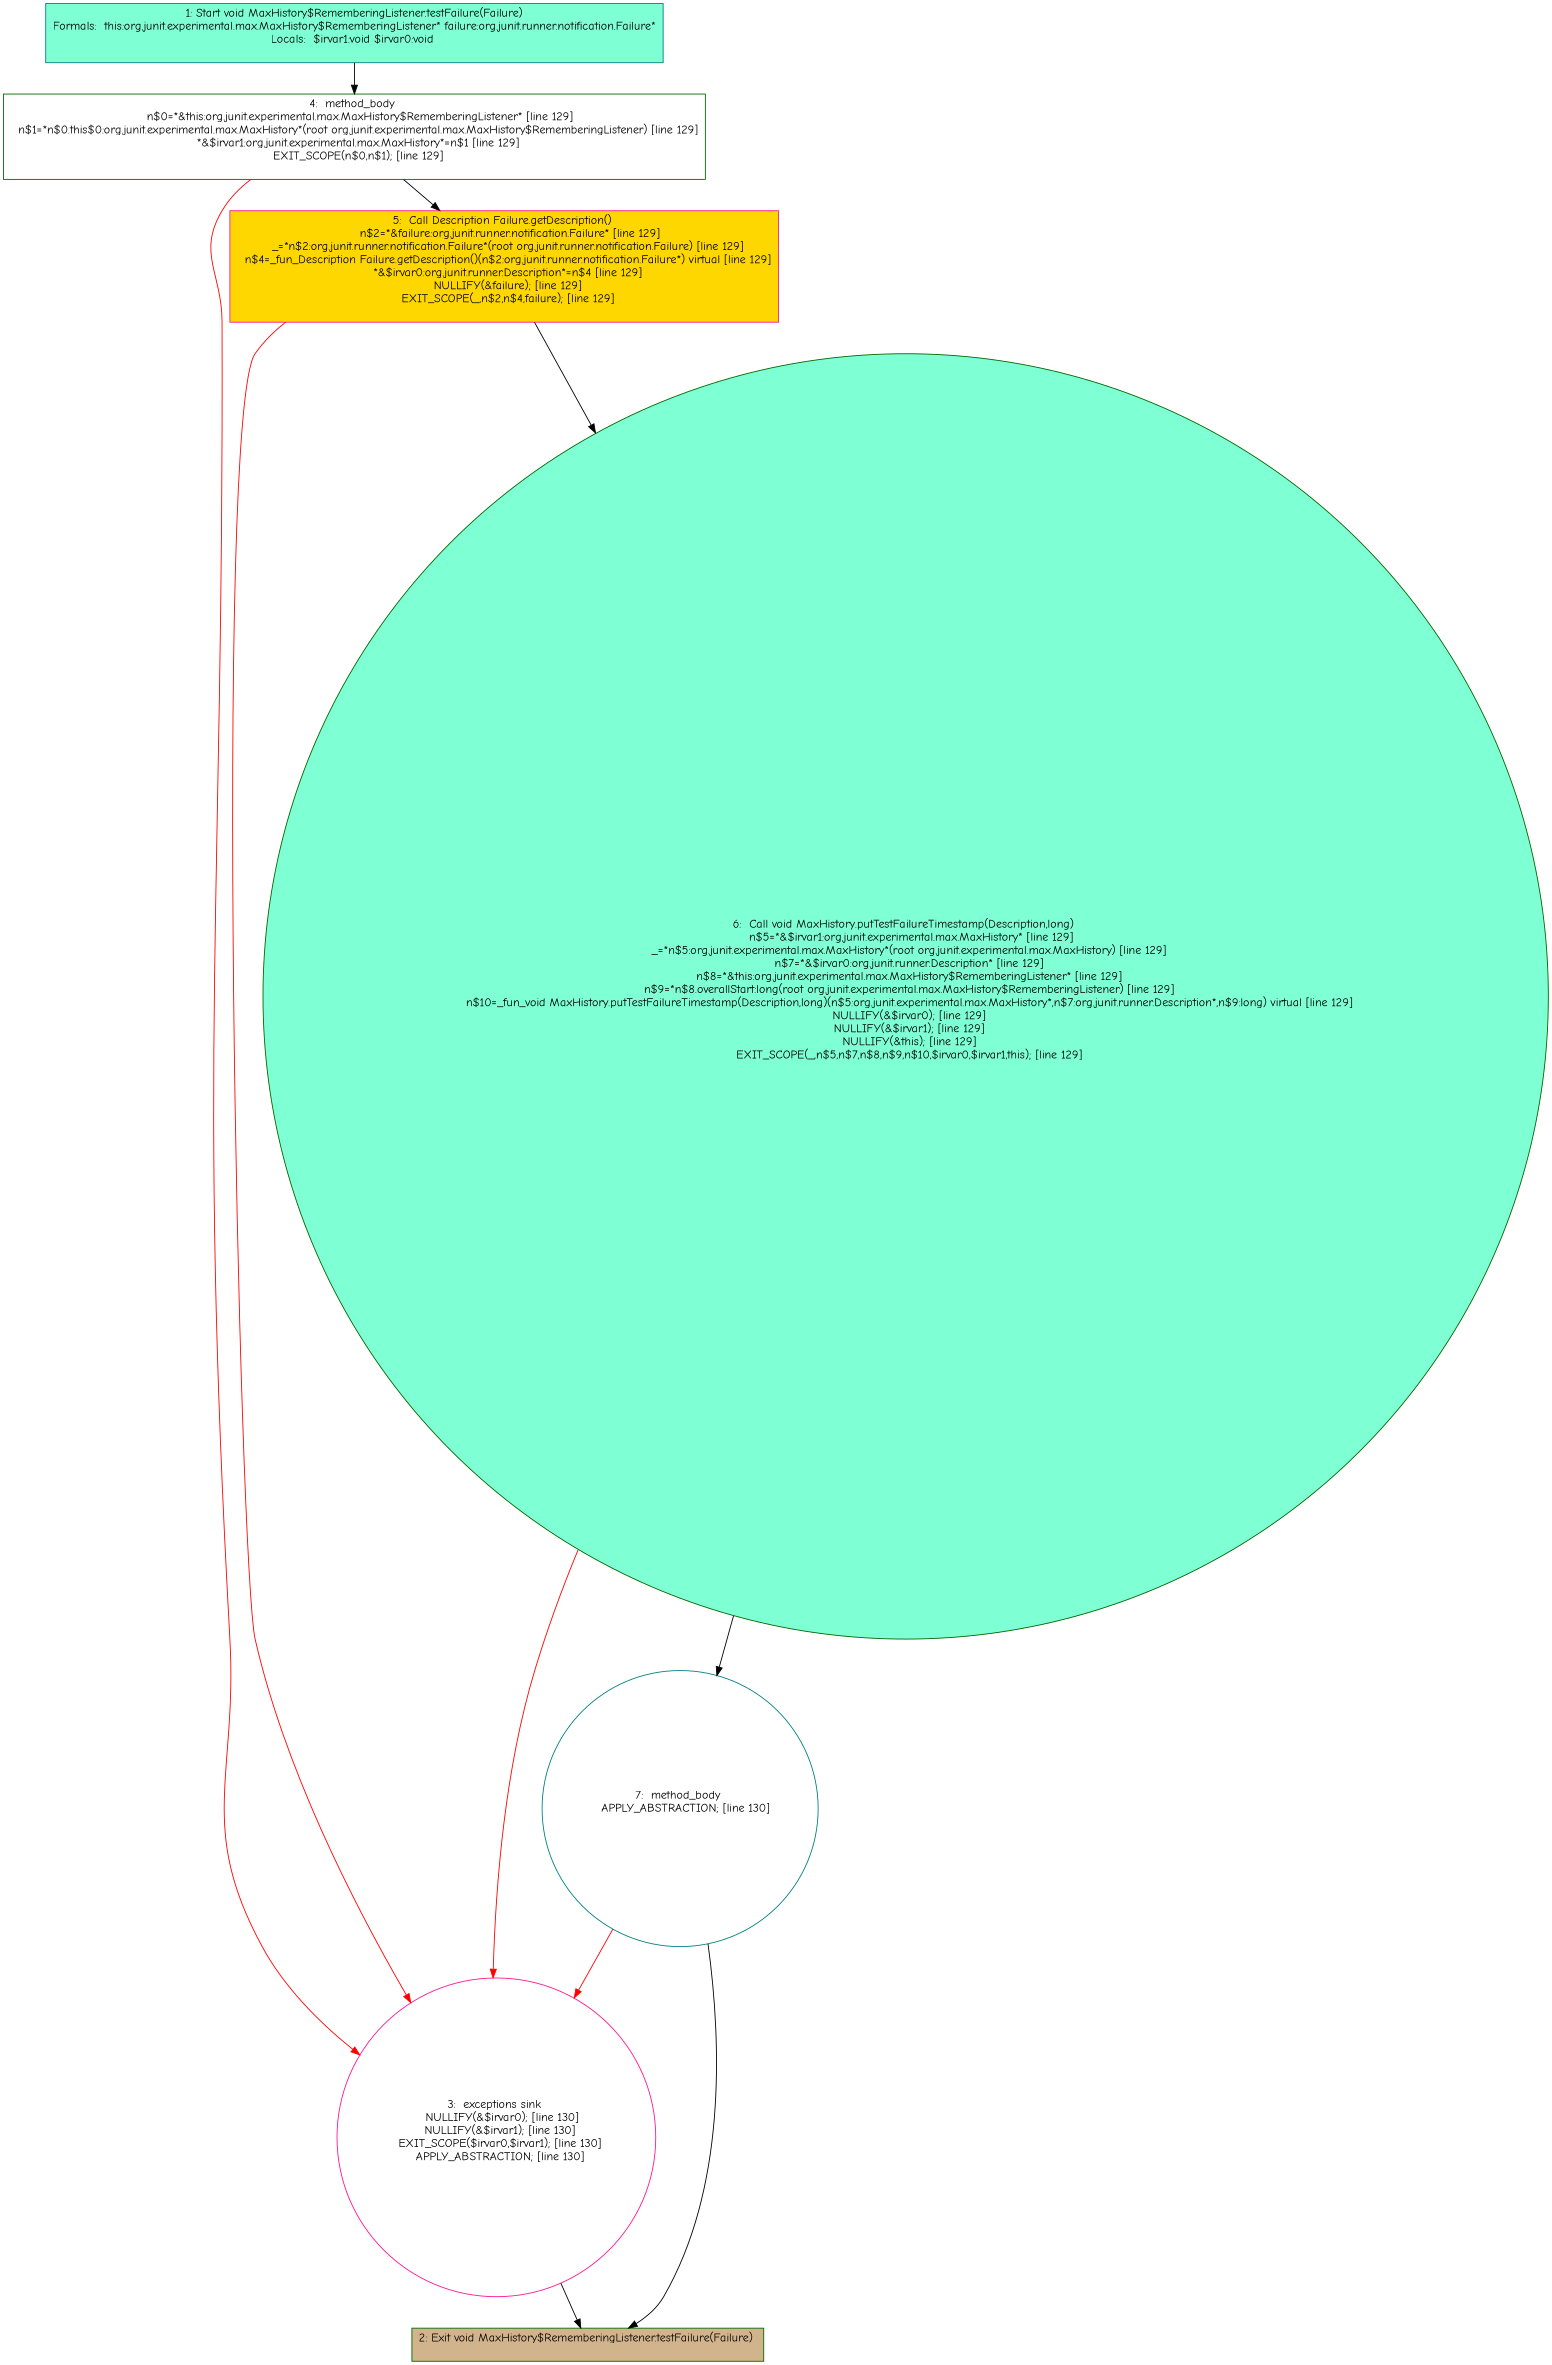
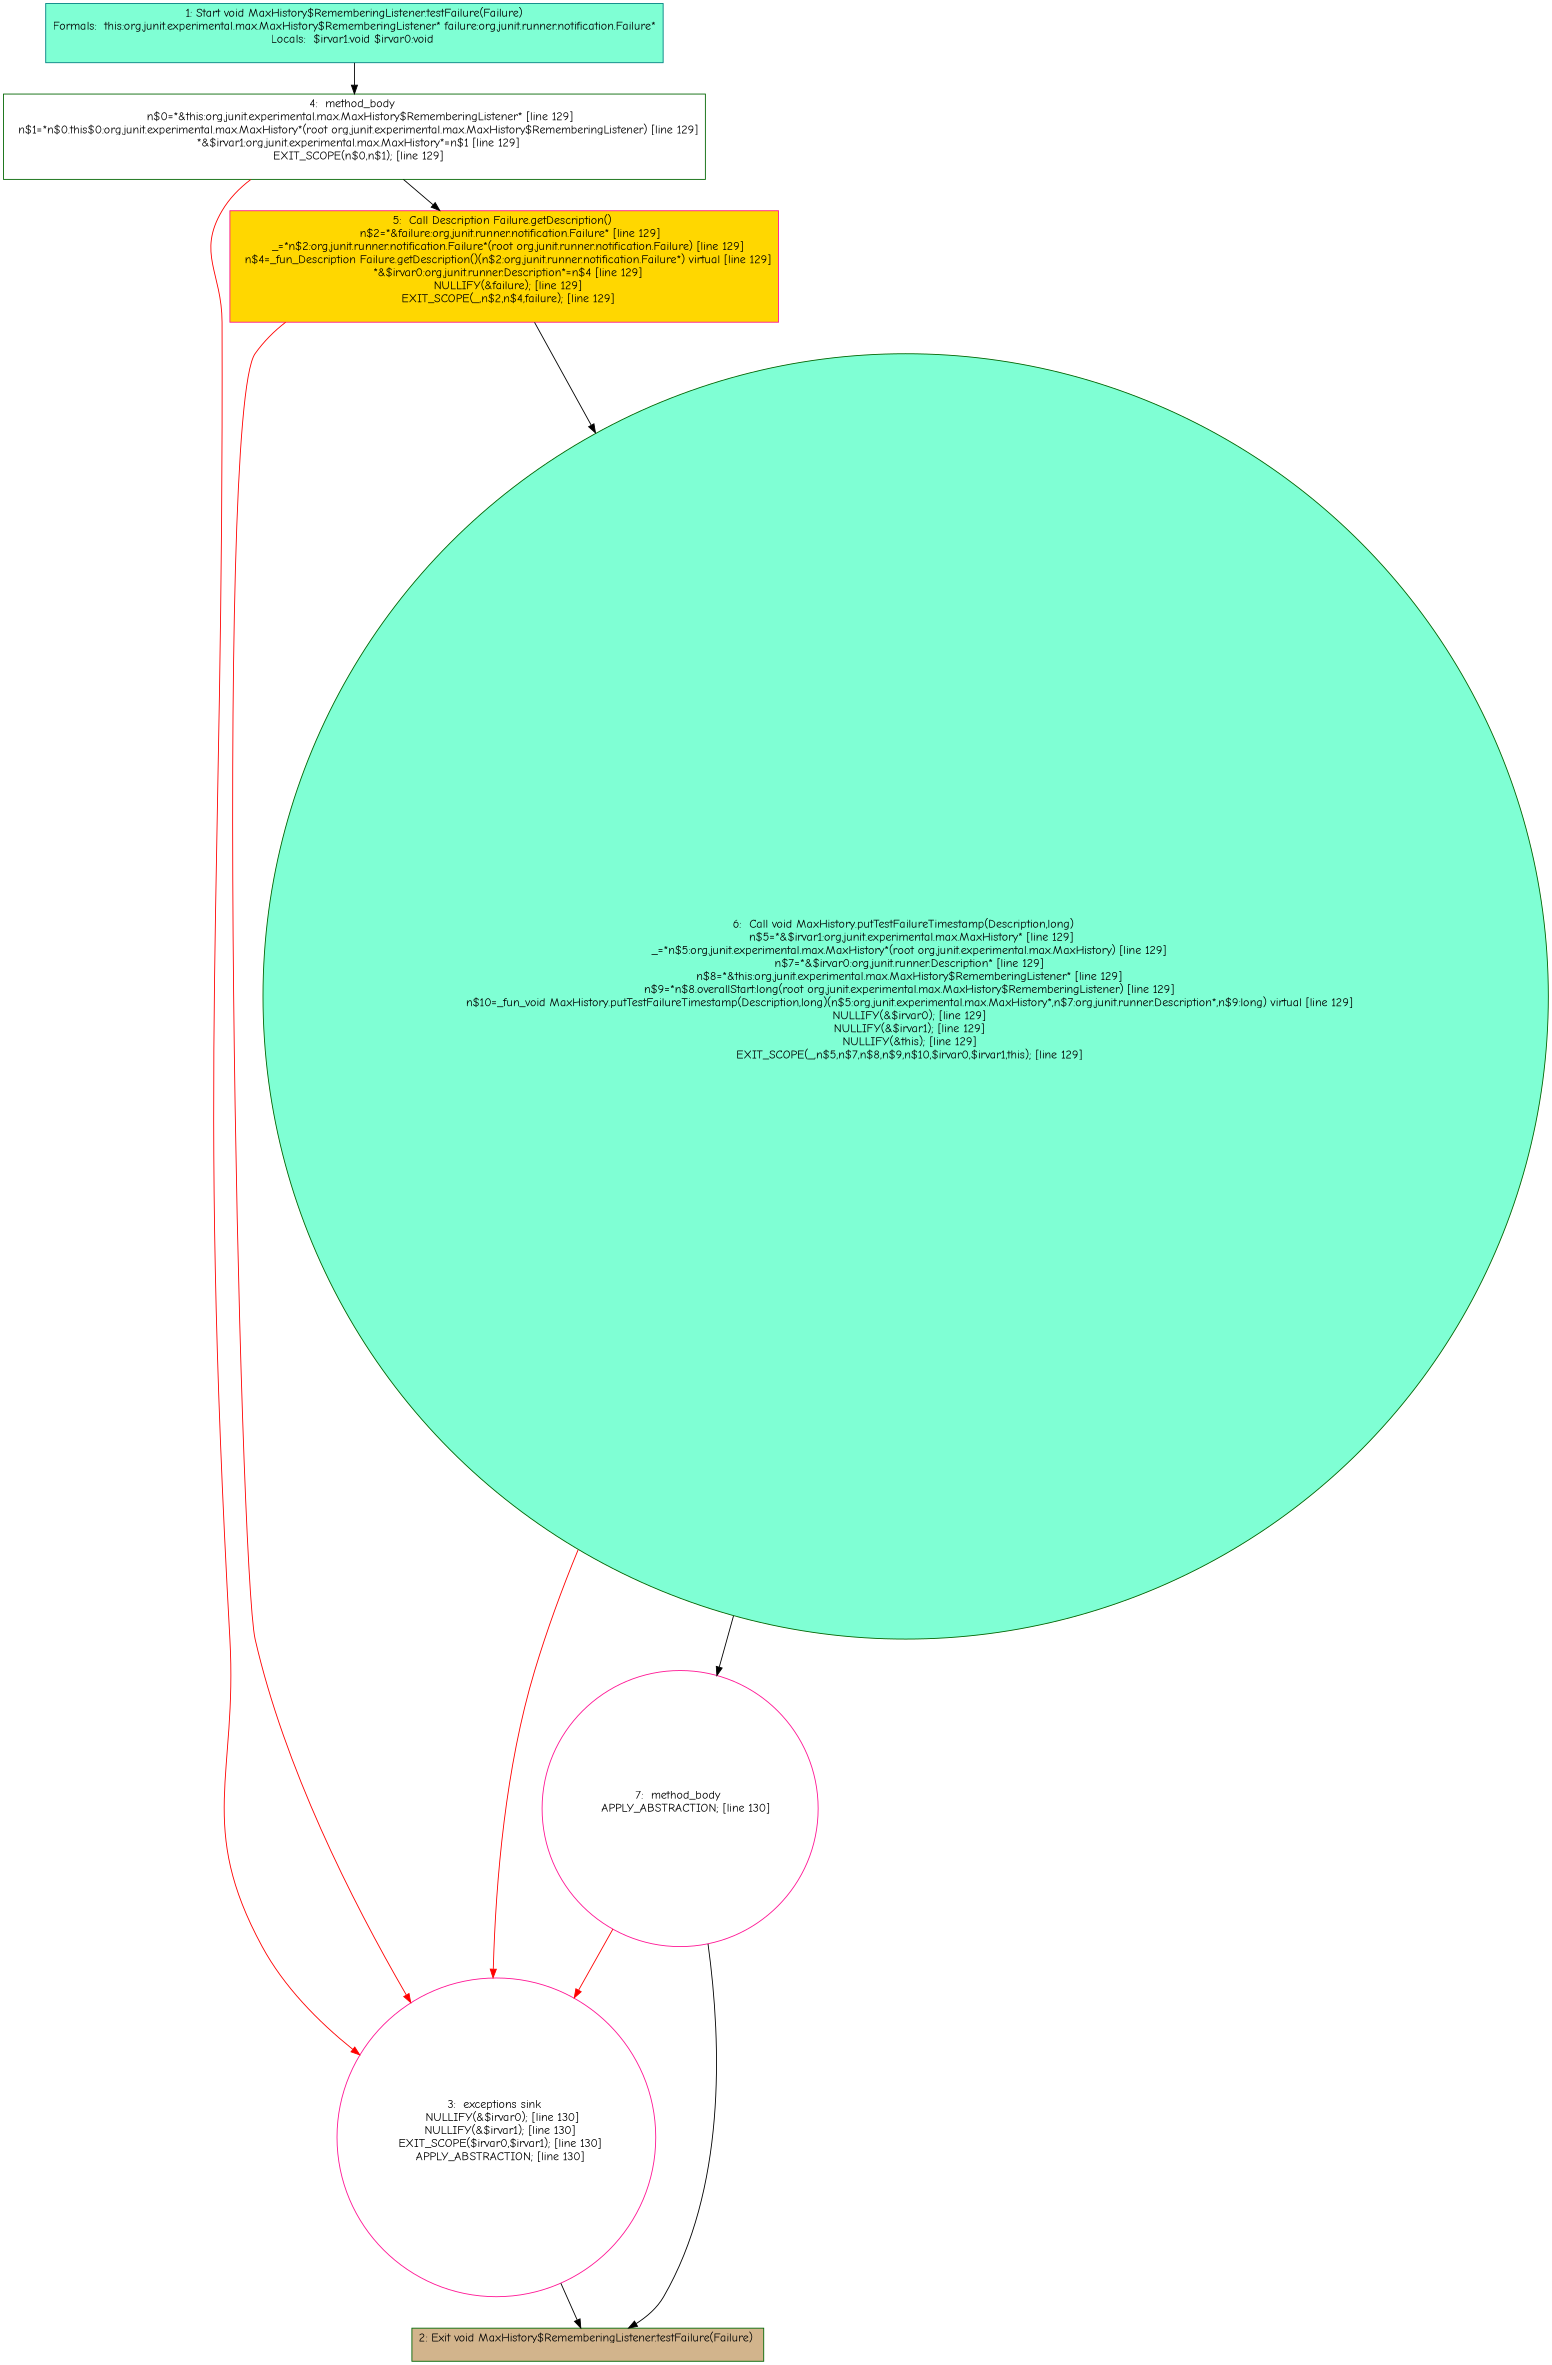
node "7:  method_body APPLY_ABSTRACTION; [line 130]": color teal -> deeppink
